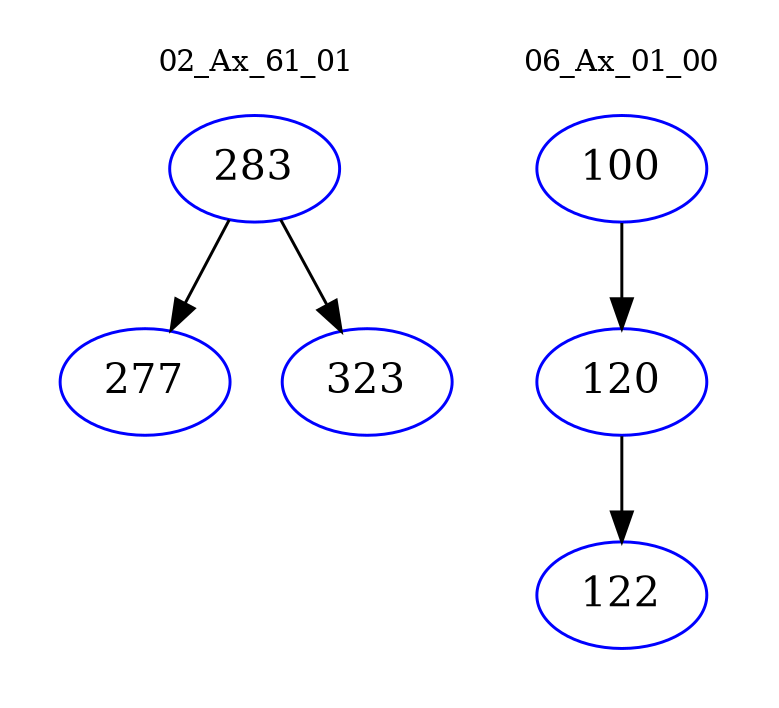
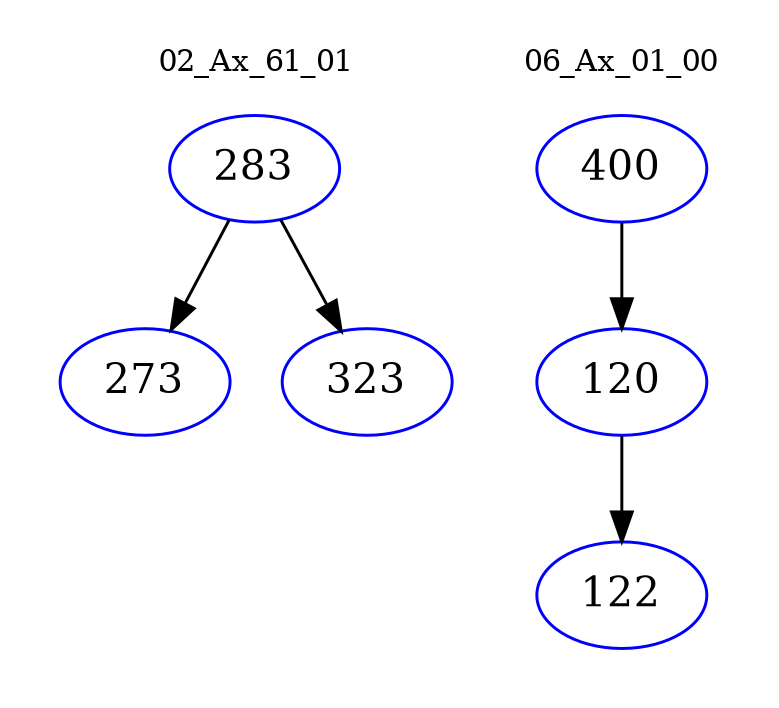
node "100": label "100" -> "400"
node "277": label "277" -> "273"
